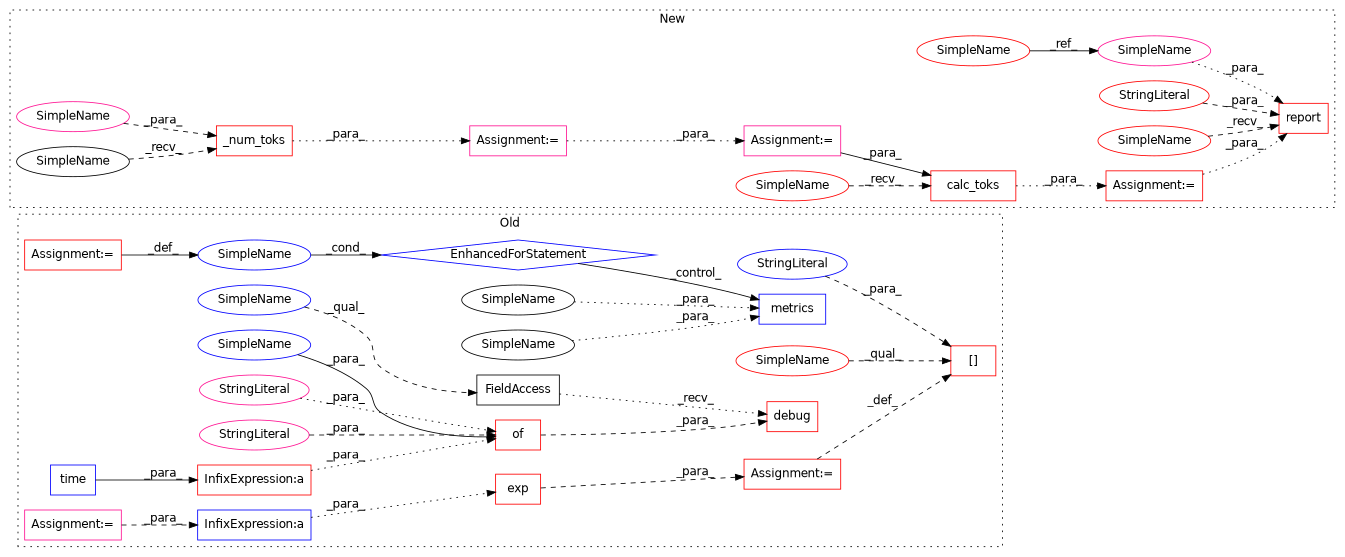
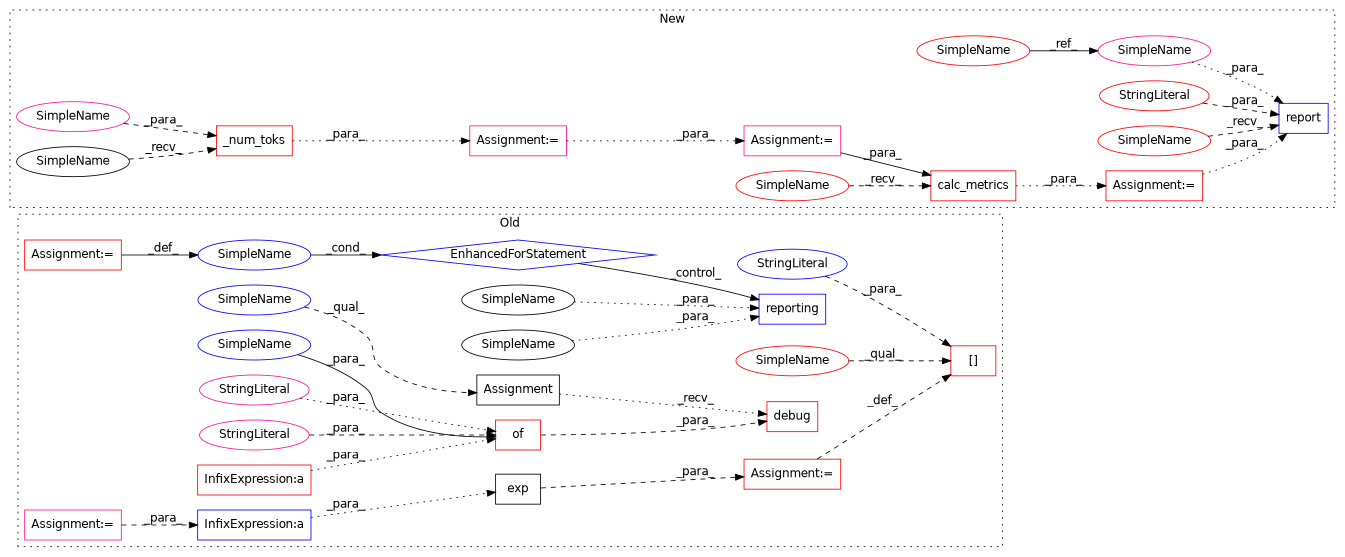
node "report": color red -> blue
node "calc_toks": label "calc_toks" -> "calc_metrics"
node "metrics": label "metrics" -> "reporting"
node "FieldAccess": label "FieldAccess" -> "Assignment"
node "time": removed
node "exp": color red -> black
